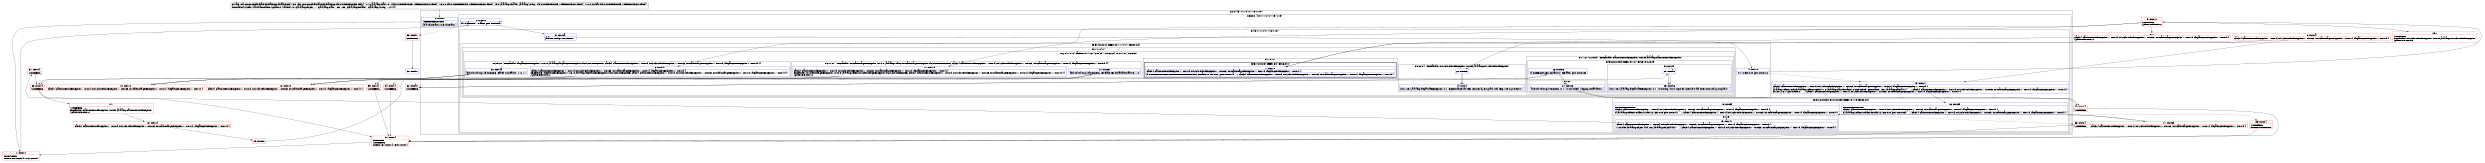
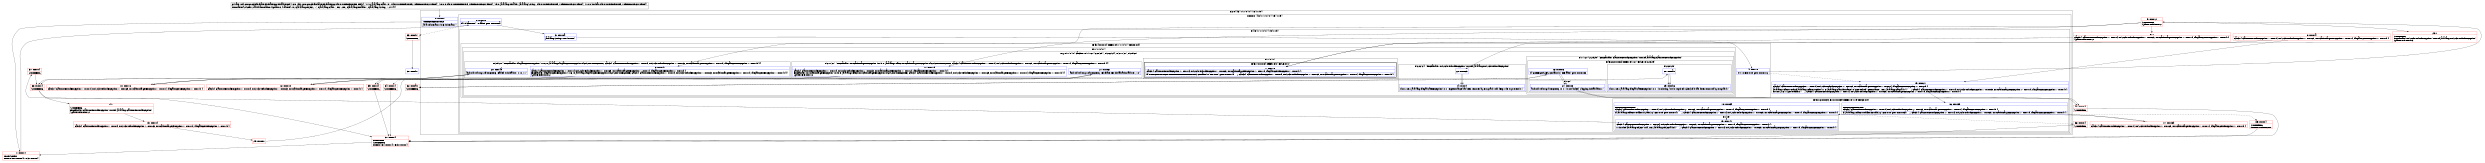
node "3: 0x000a": text "java.not.String r0 = r9.next()" -> "java.lang.String r0 = r9.next()"
